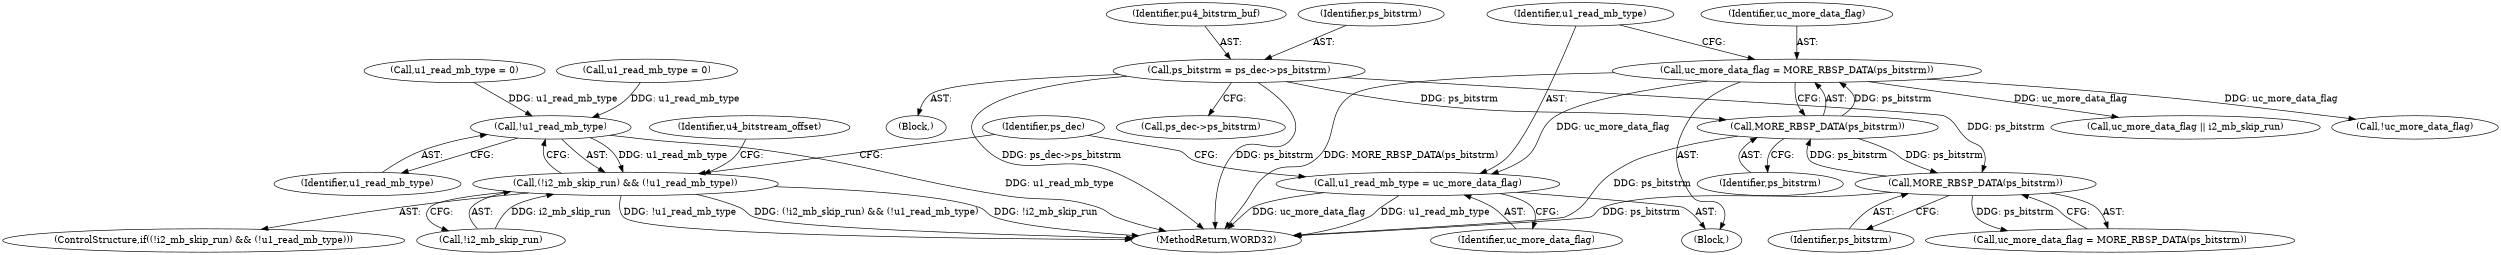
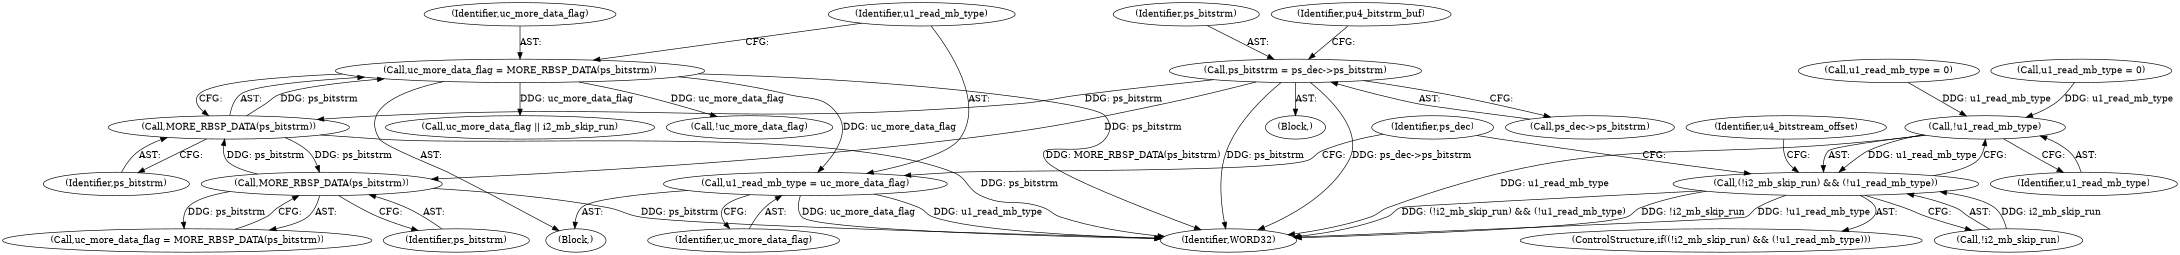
edge "(Identifier,pu4_bitstrm_buf)" -> "(Call,ps_bitstrm = ps_dec->ps_bitstrm)": label "AST: " -> "CFG: "
edge "(Call,ps_dec->ps_bitstrm)" -> "(Call,ps_bitstrm = ps_dec->ps_bitstrm)": added, label "AST:"
node "(MethodReturn,WORD32)": label "(MethodReturn,WORD32)" -> "(Identifier,WORD32)"
